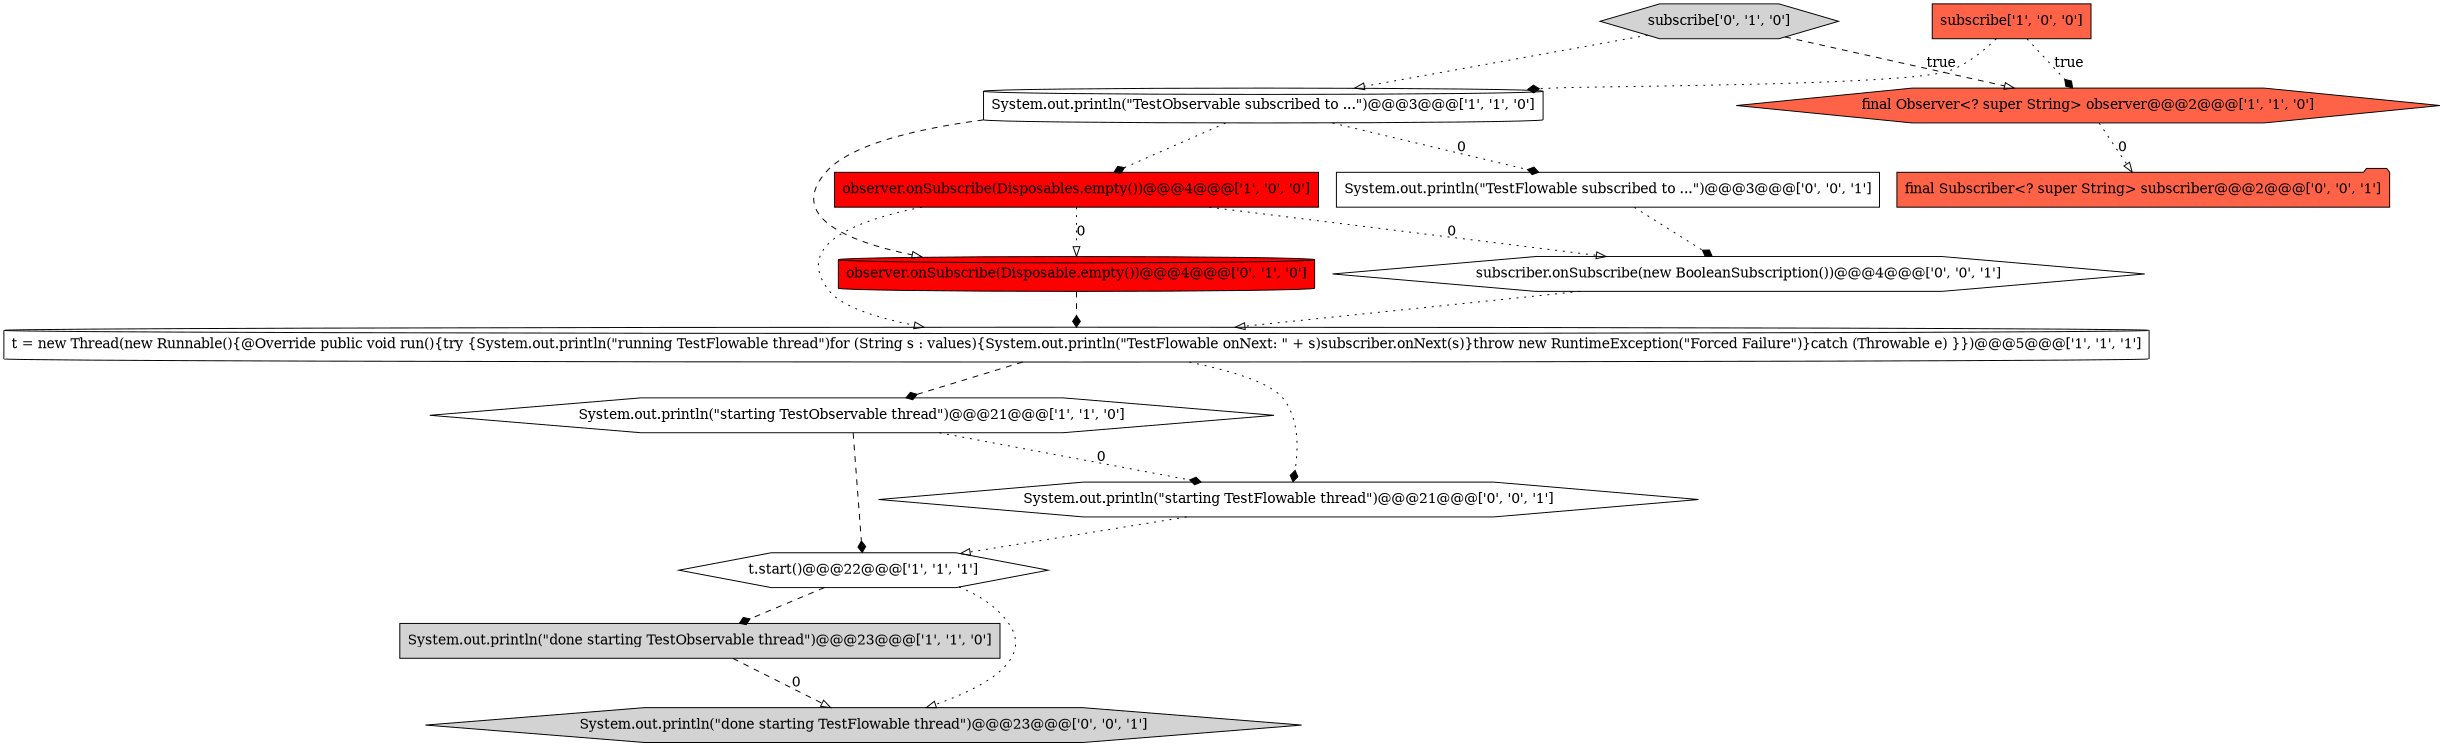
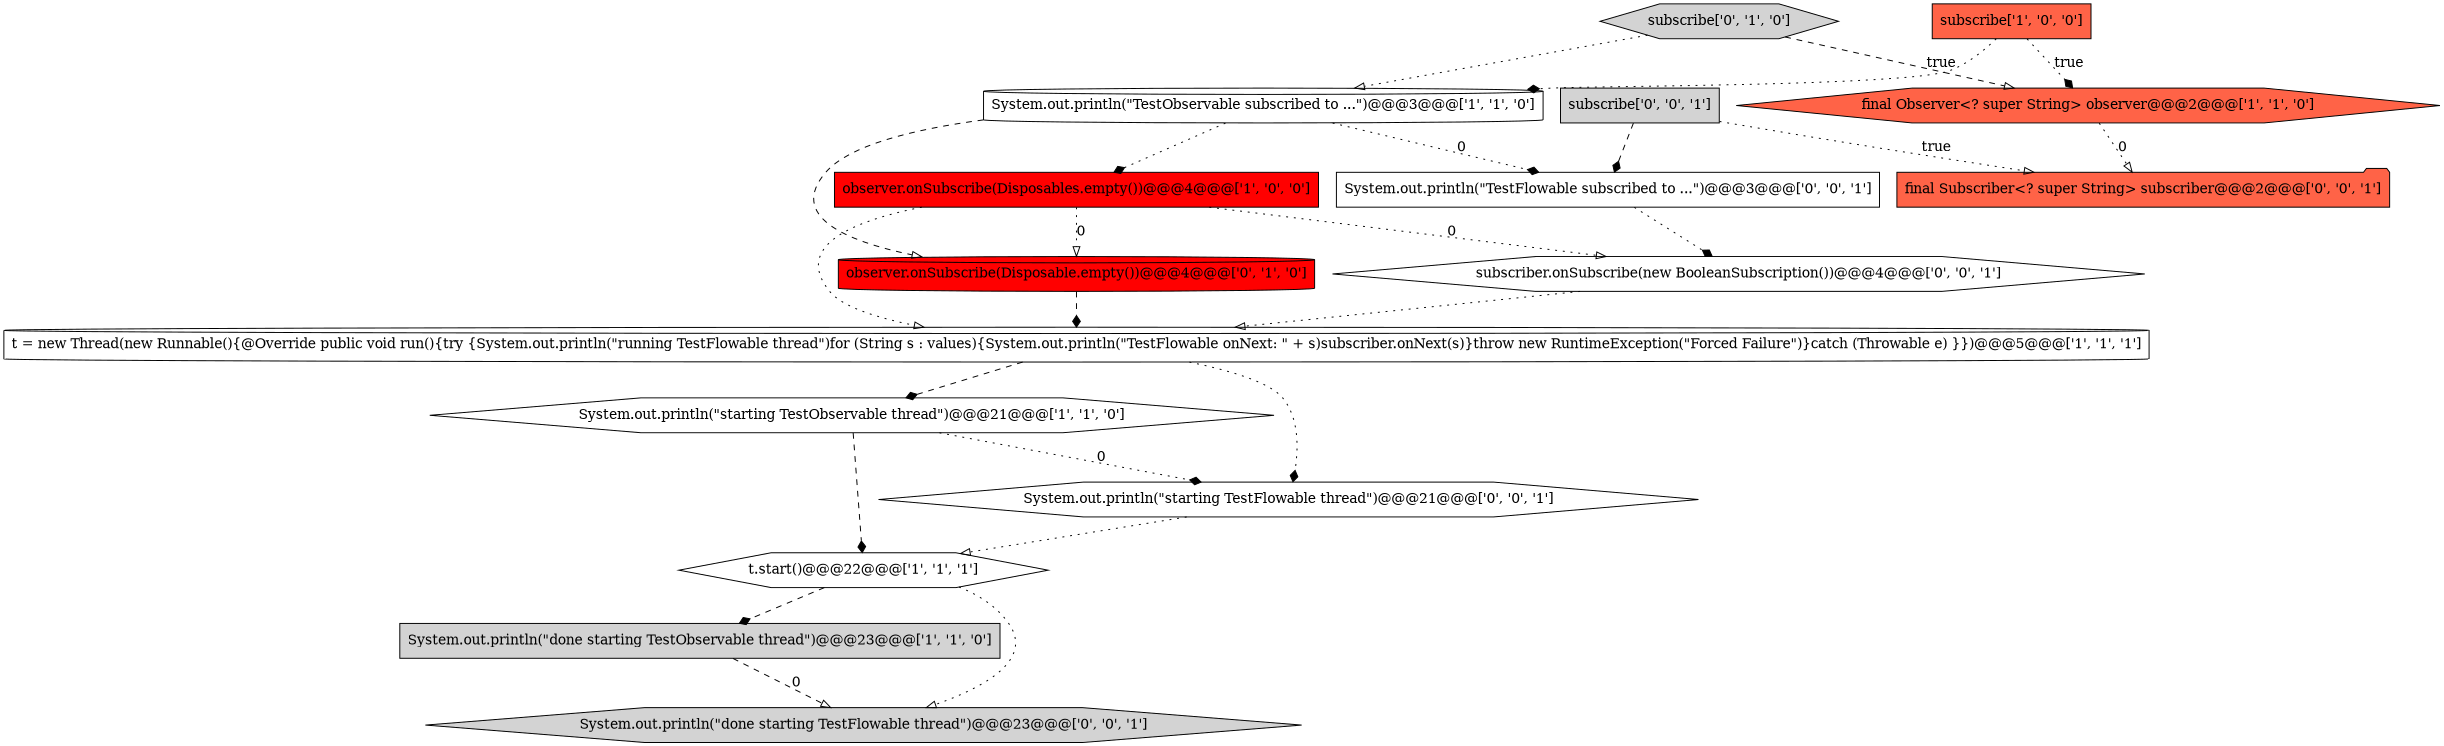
node "subscribe['0', '0', '1']": added
